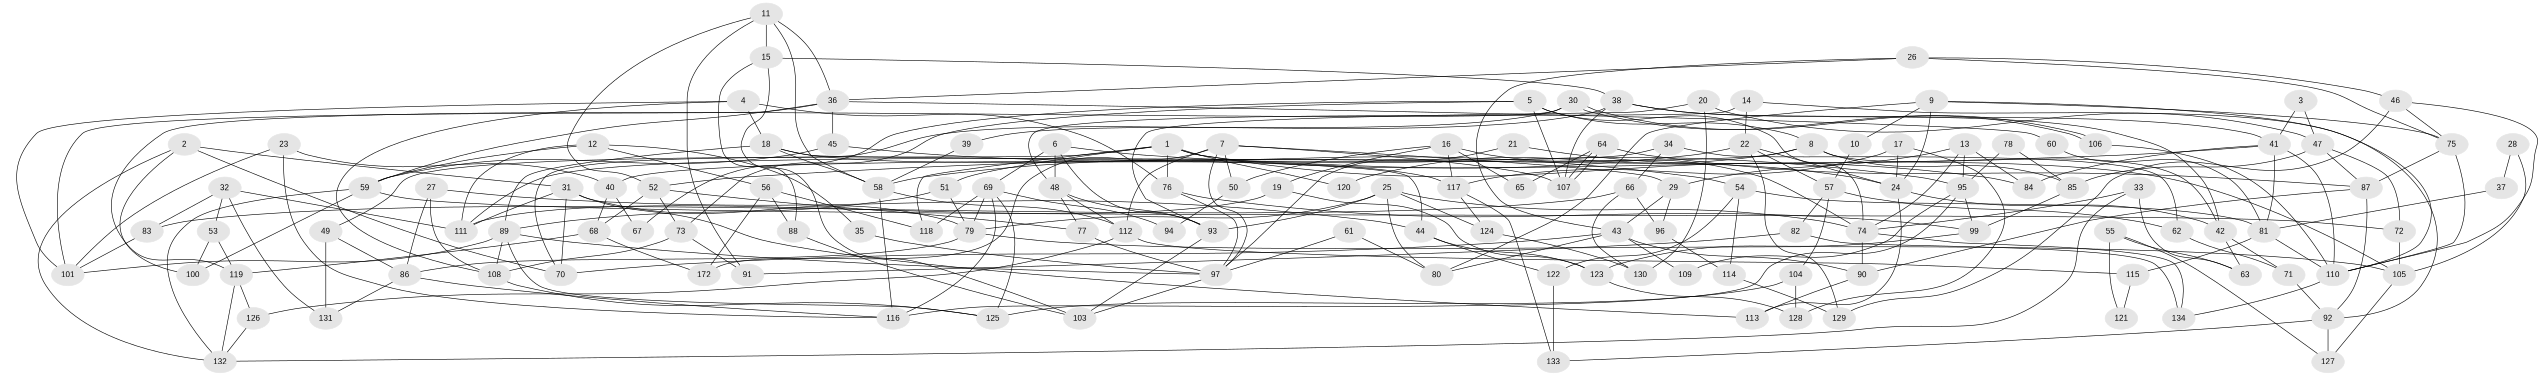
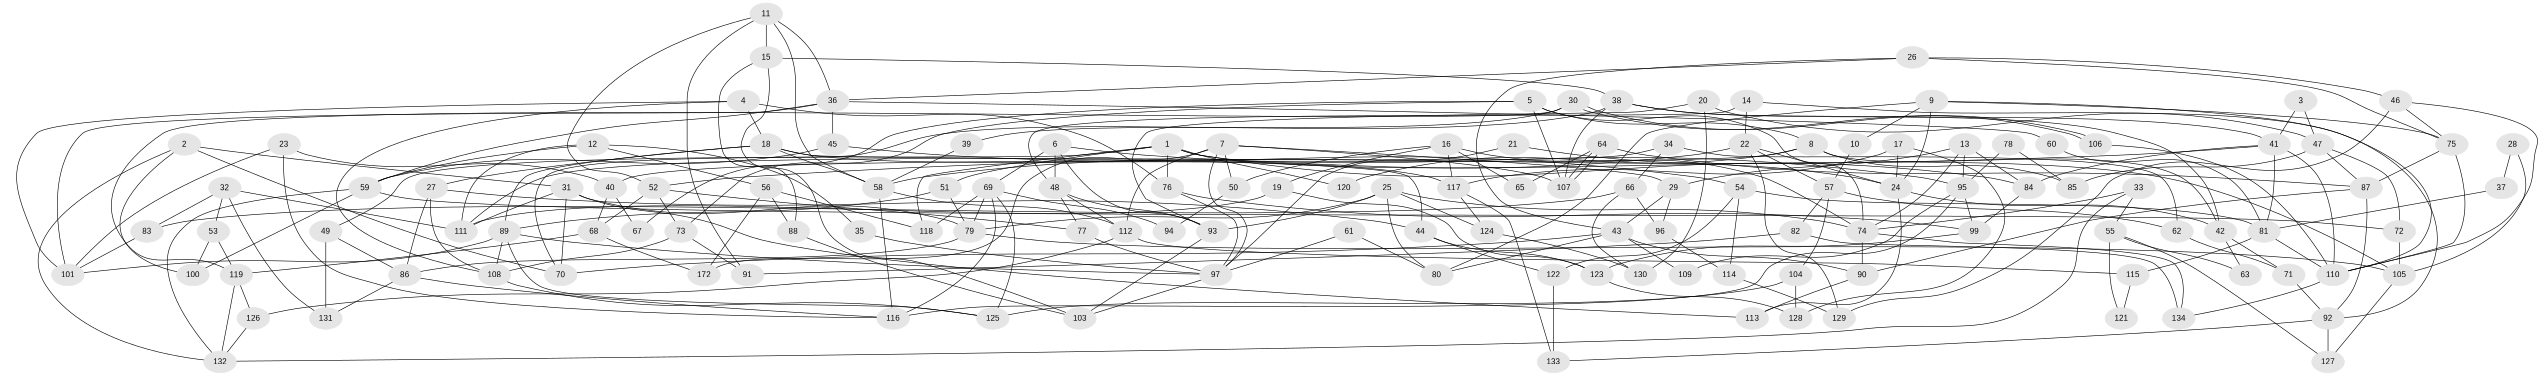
edge "18" -- "27": added
edge "85" -- "99": now "84" -- "99"
edge "33" -- "63": now "33" -- "55"
